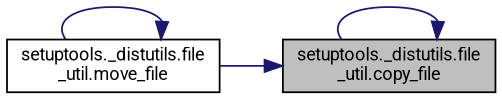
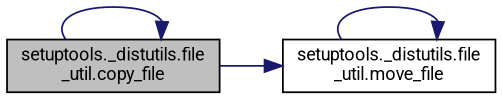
edge "setuptools._distutils.file _util.move_file" -> "setuptools._distutils.file _util.copy_file": reversed
